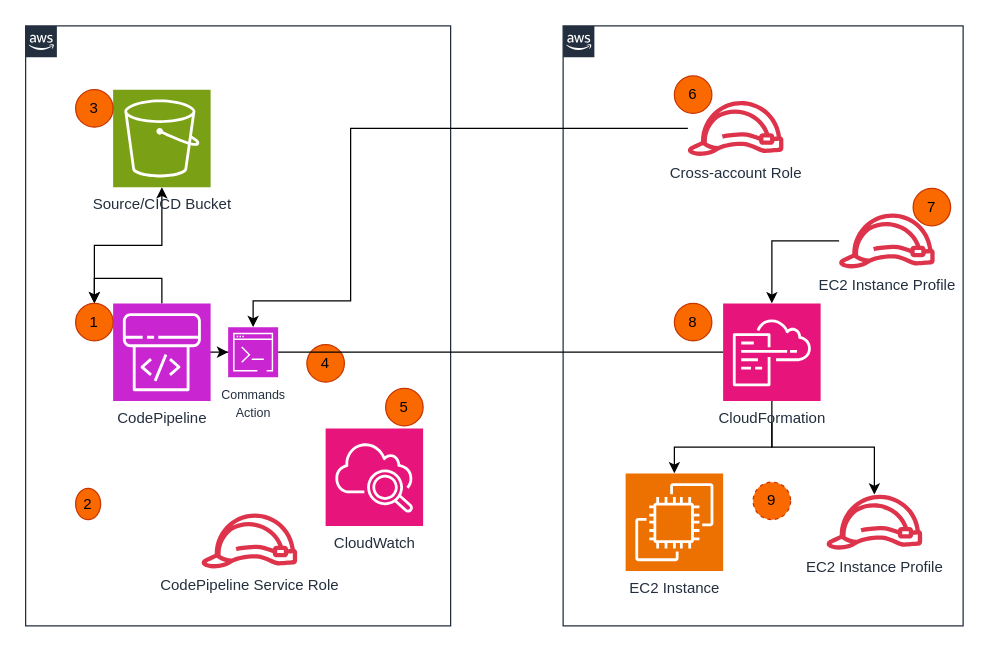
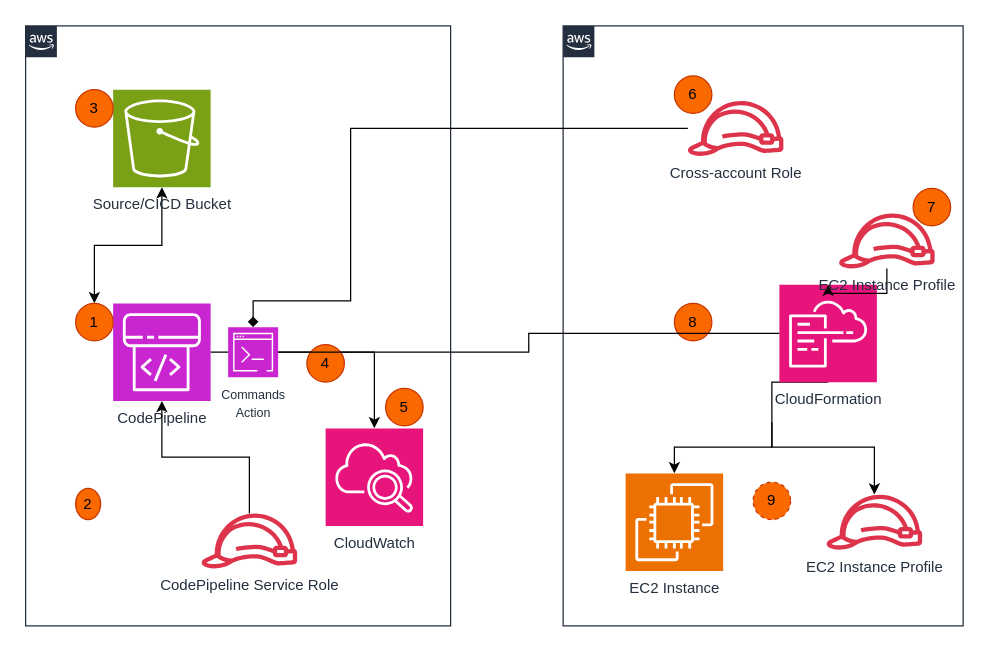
edge "CodePipeline" -> "1": now "CodePipeline" -> "CloudWatch"
edge "Cross-account Role" -> "Commands Action": arrowhead classic -> diamond
edge "CodePipeline" -> "Commands Action": removed
node "CloudFormation": moved (772, 352) -> (828, 333)
edge "CodePipeline Service Role" -> "CodePipeline": added
